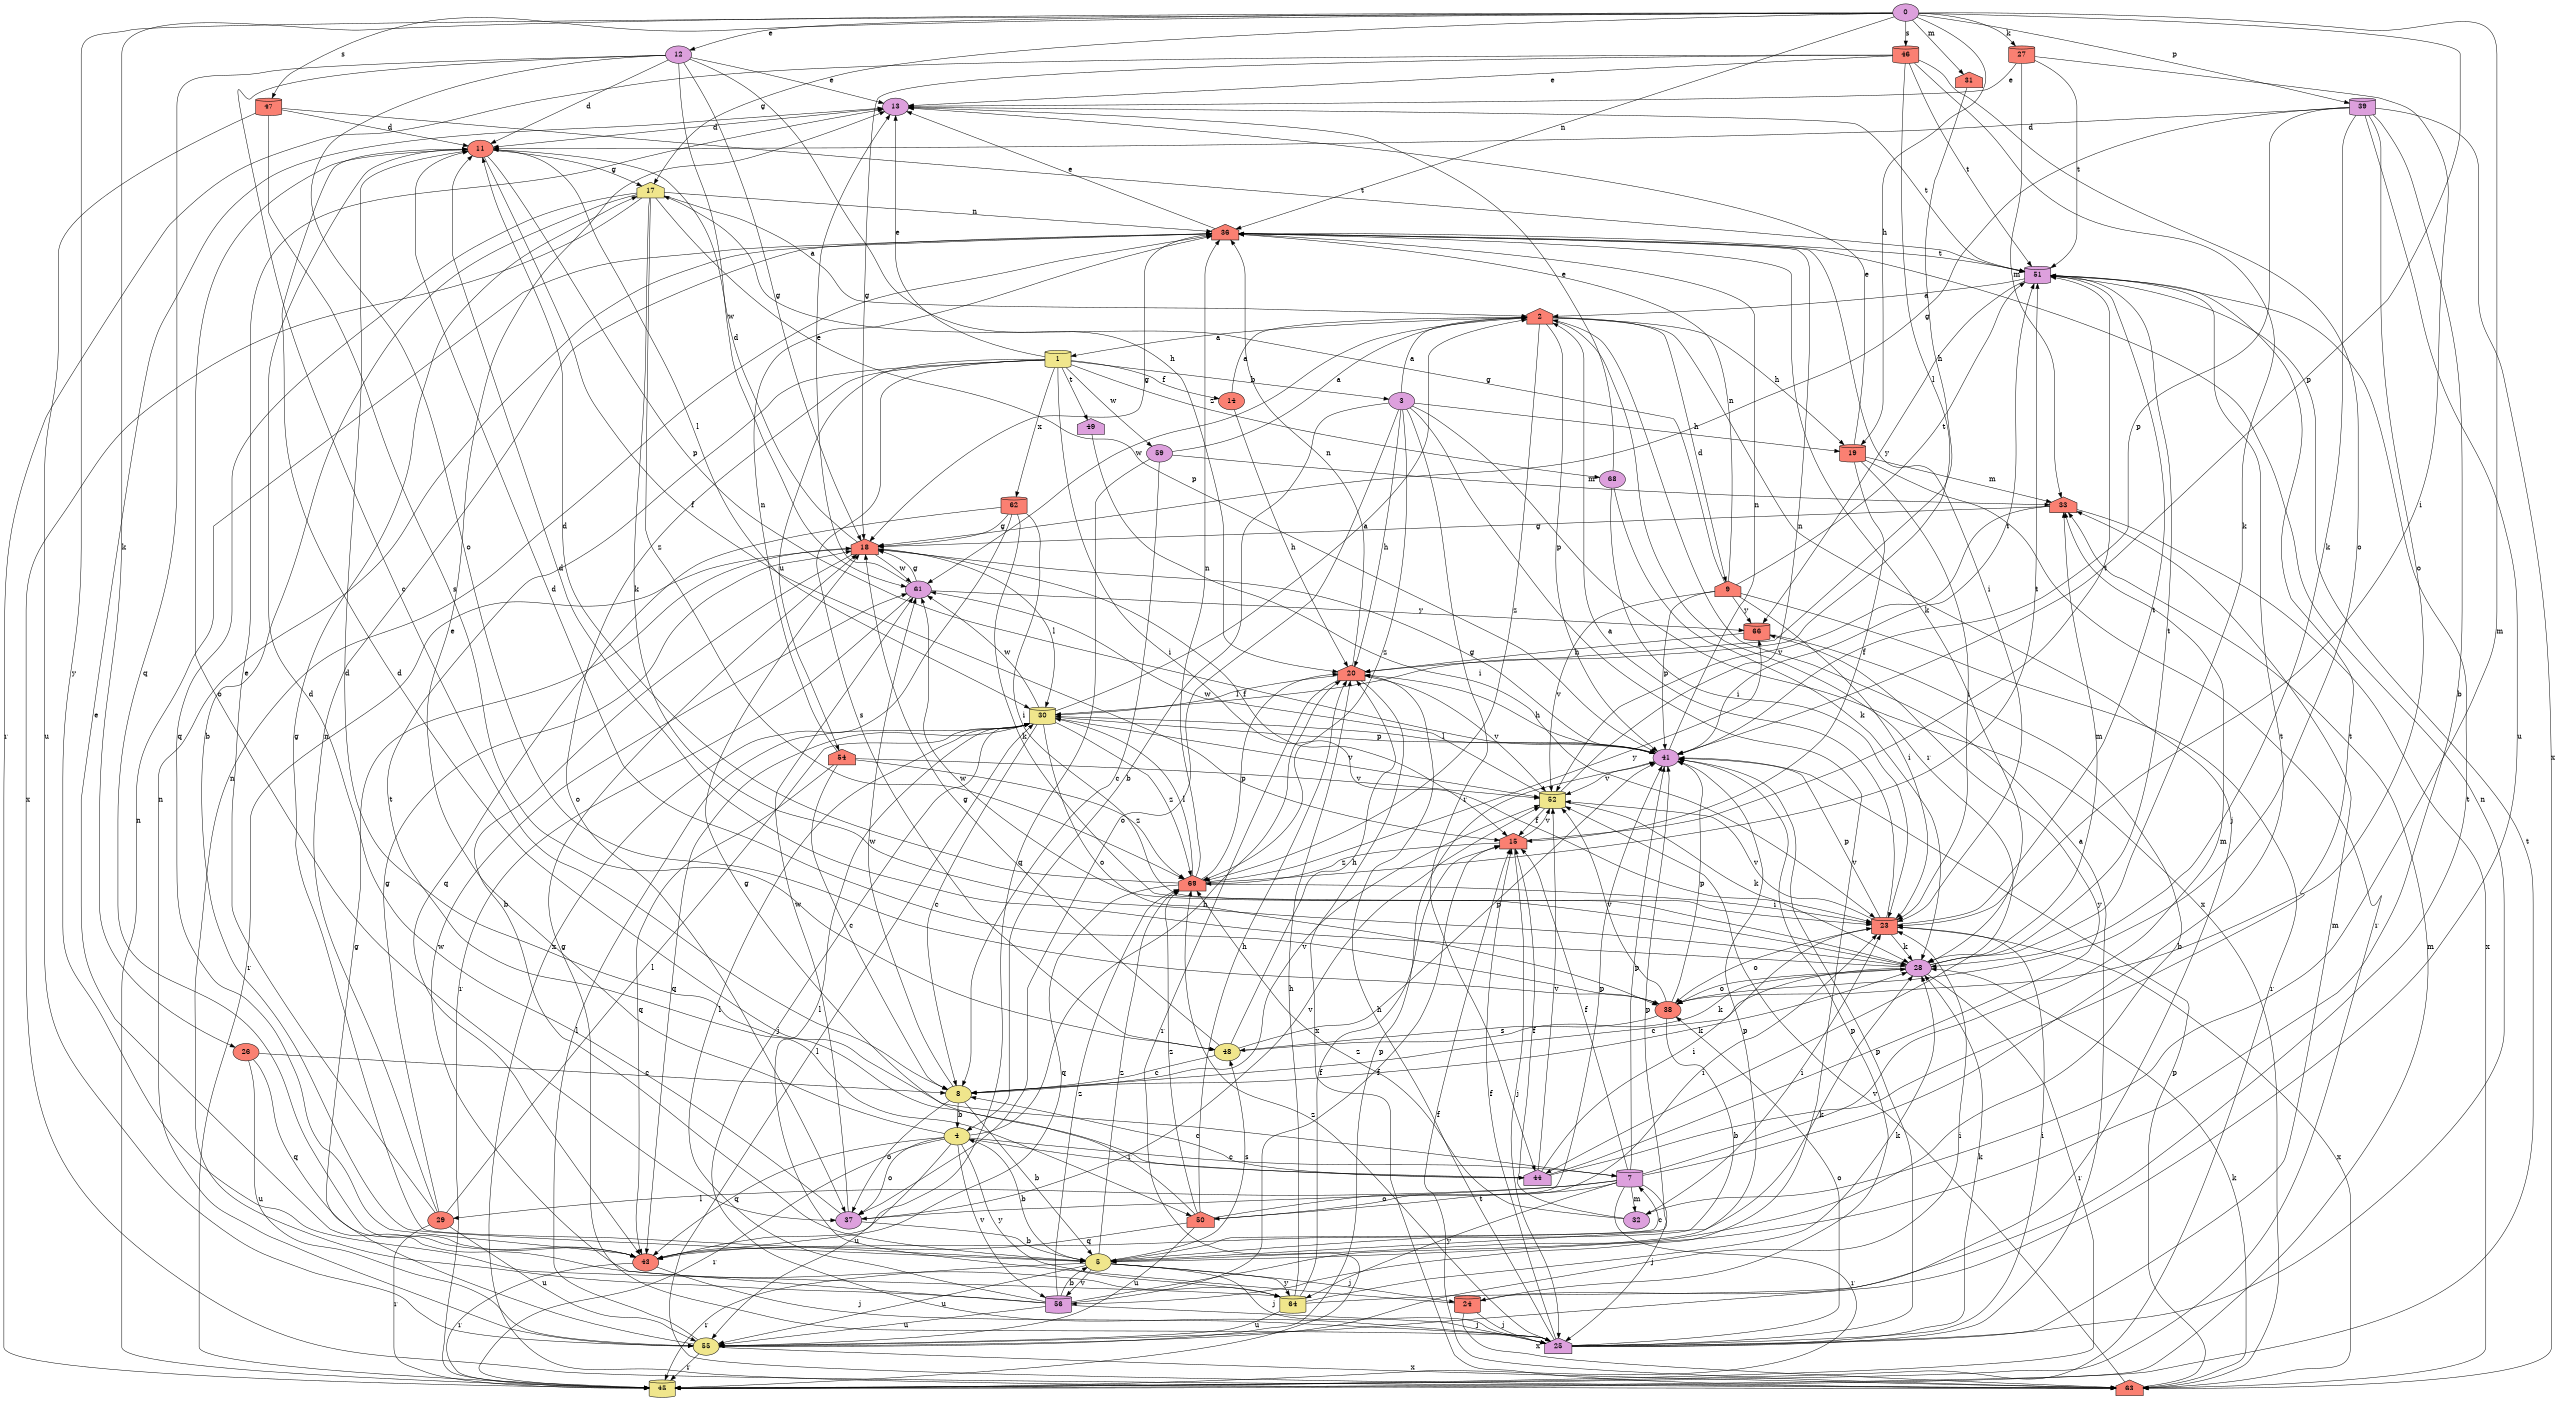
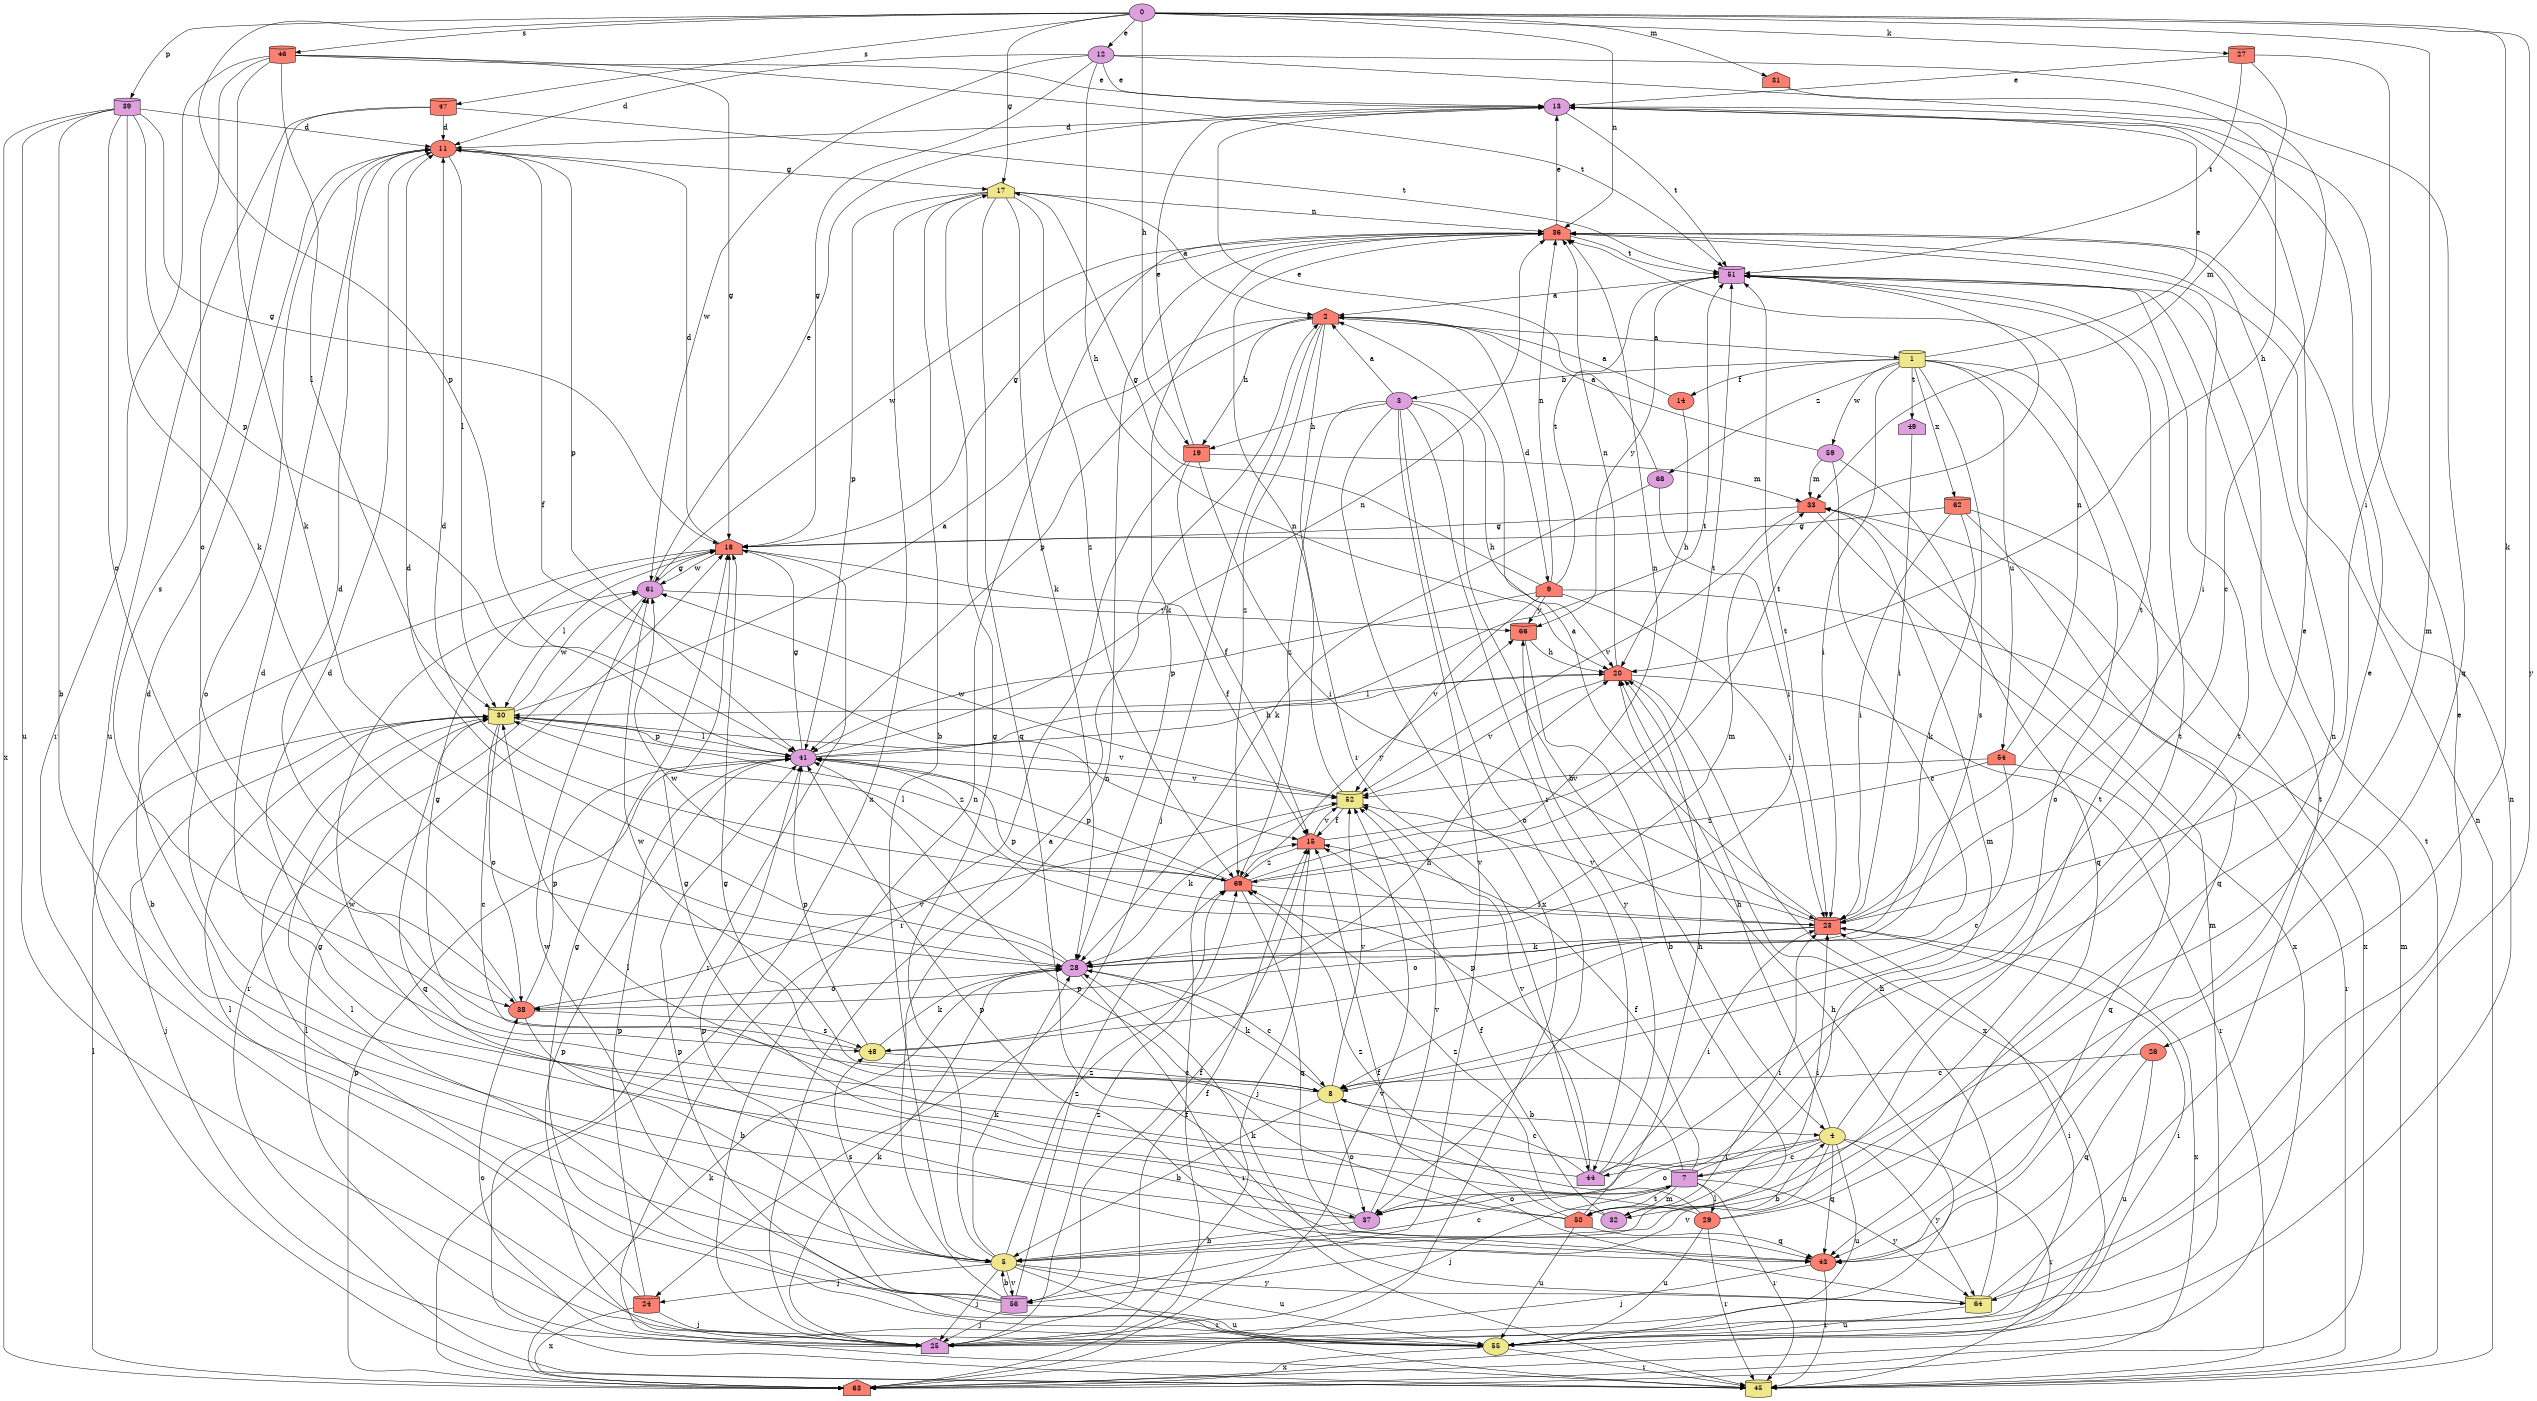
edge "2" -> "61": now "36" -> "61"
edge "69" -> "20": now "69" -> "41"
edge "12" -> "38": removed, label "o"
